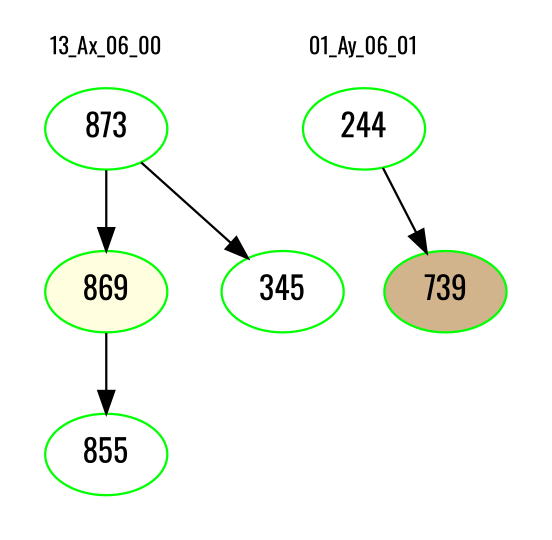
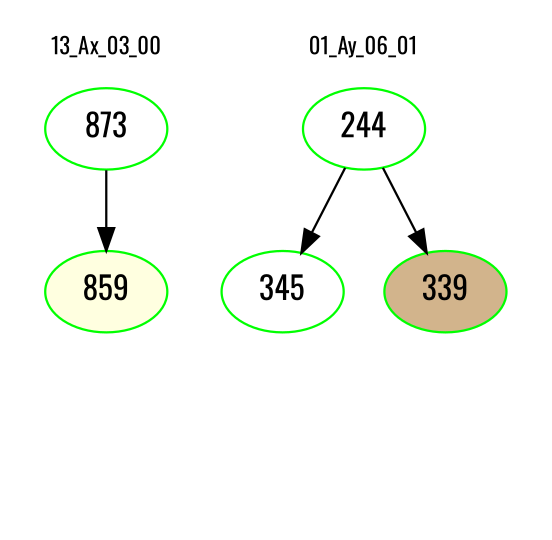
cluster "13_Ax_06_00": label "13_Ax_06_00" -> "13_Ax_03_00"
edge "873" -> "345": now "244" -> "345"
node "869": label "869" -> "859"
node "739": label "739" -> "339"
node "855": removed
